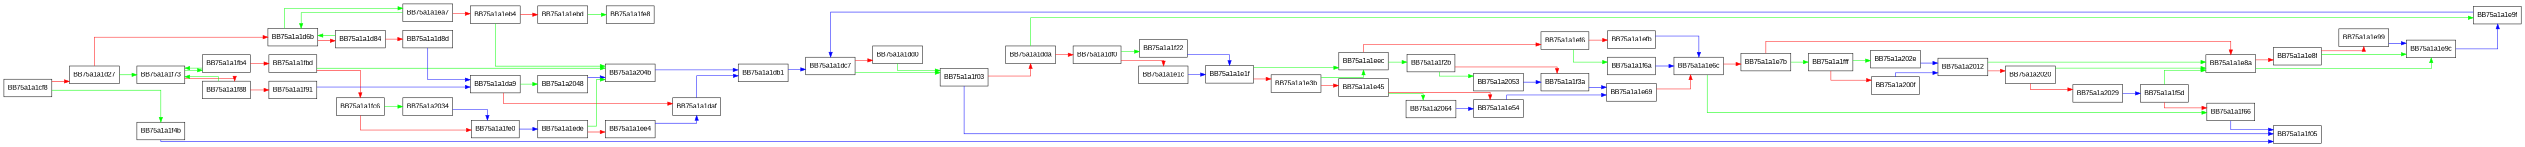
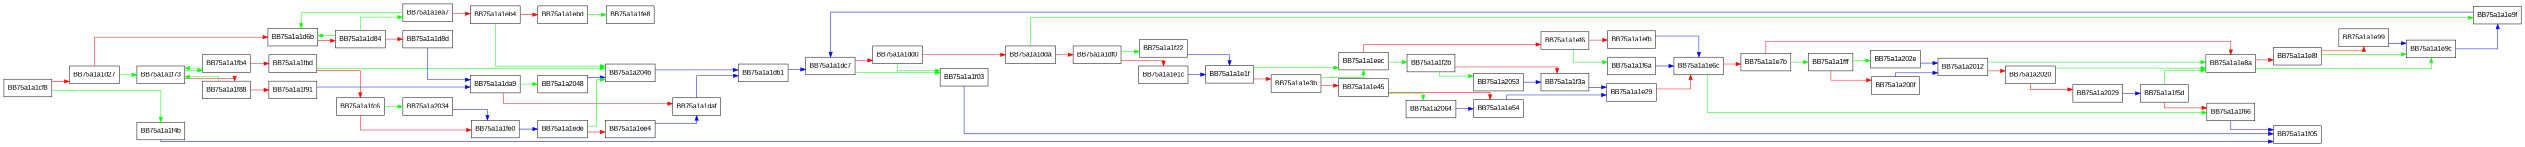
edge "BB75a1a1d6b" -> "BB75a1a1ea7": now "BB75a1a1d84" -> "BB75a1a1ea7"
edge "BB75a1a1f03" -> "BB75a1a1dda": now "BB75a1a1dd0" -> "BB75a1a1dda"
node "BB75a1a1e69": label "BB75a1a1e69" -> "BB75a1a1e29"
